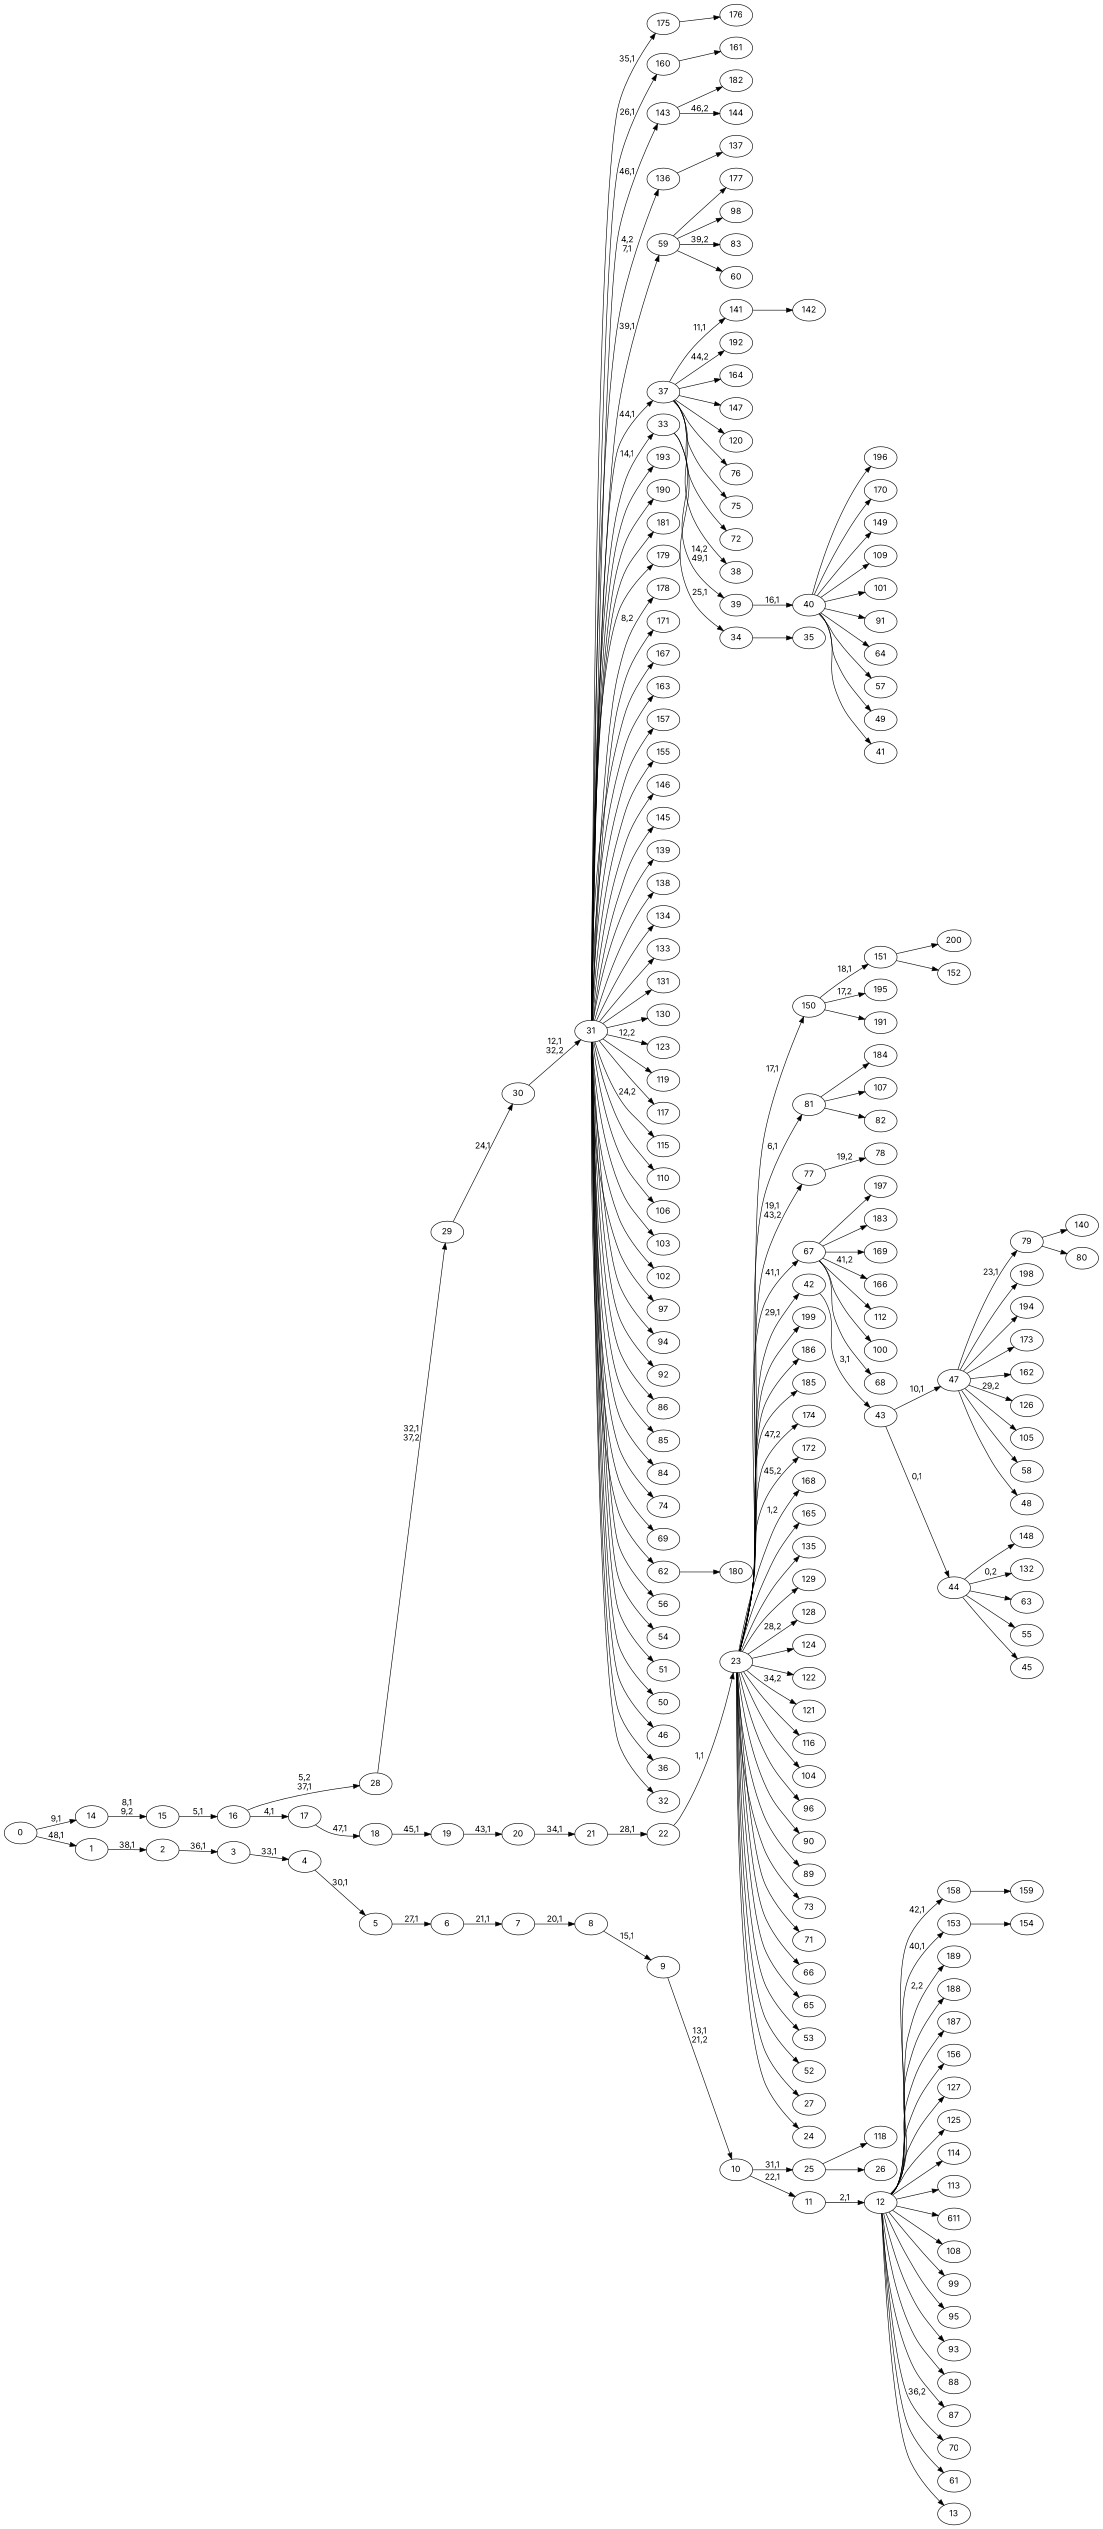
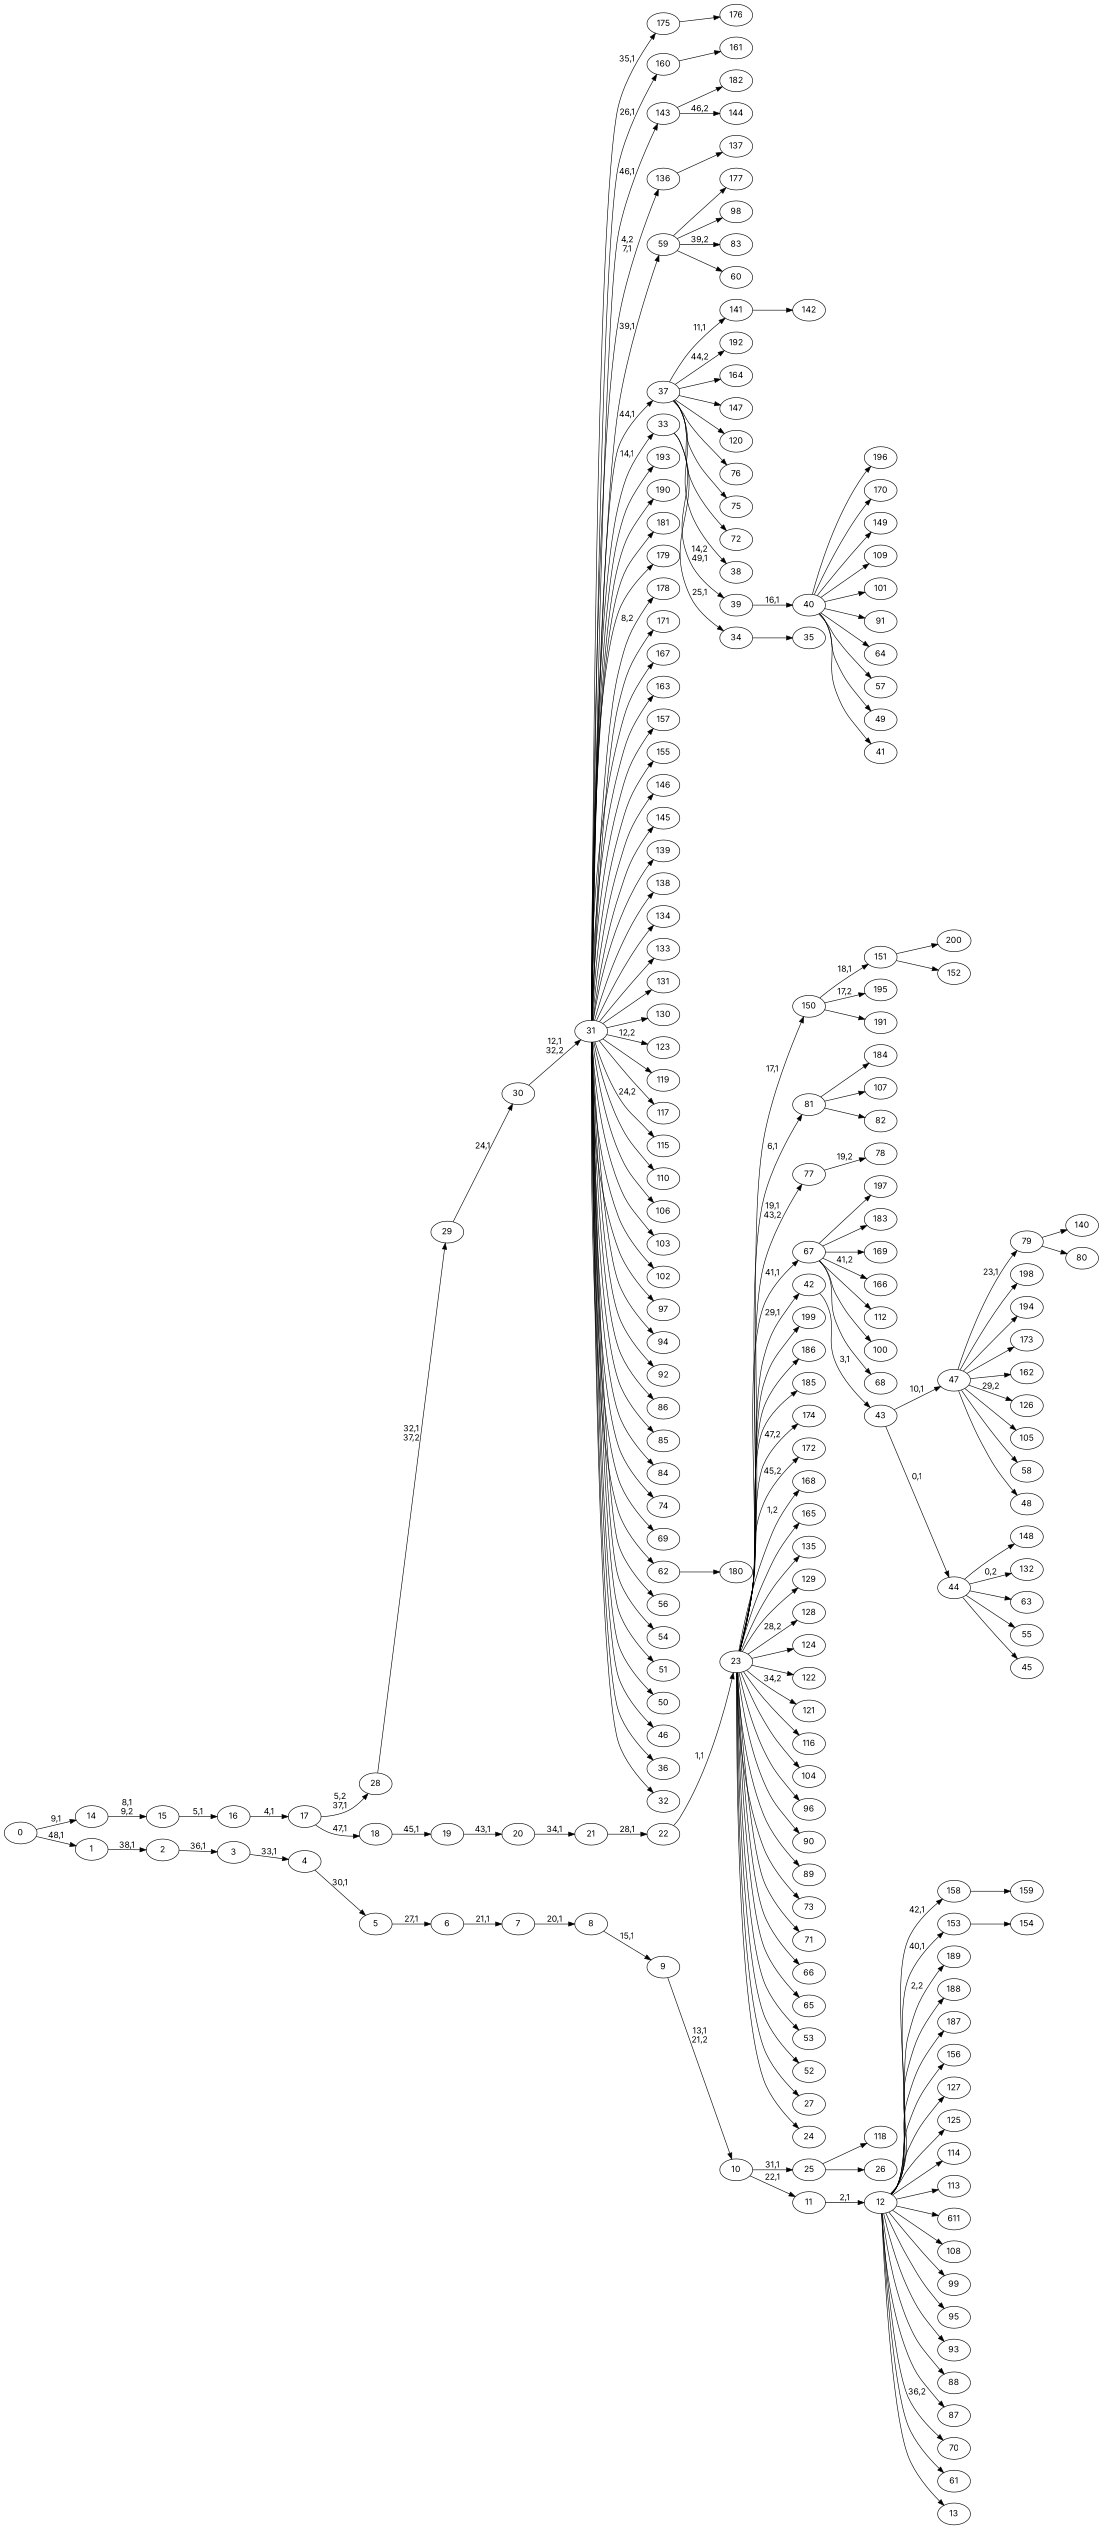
edge "16" -> "28": now "17" -> "28"
